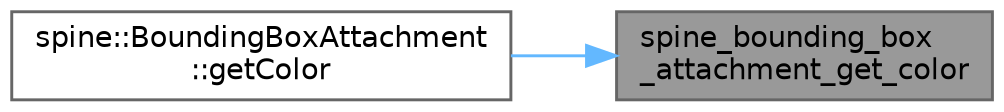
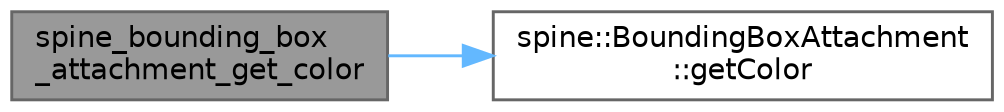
edge "spine::BoundingBoxAttachment ::getColor" -> "spine_bounding_box _attachment_get_color": reversed
